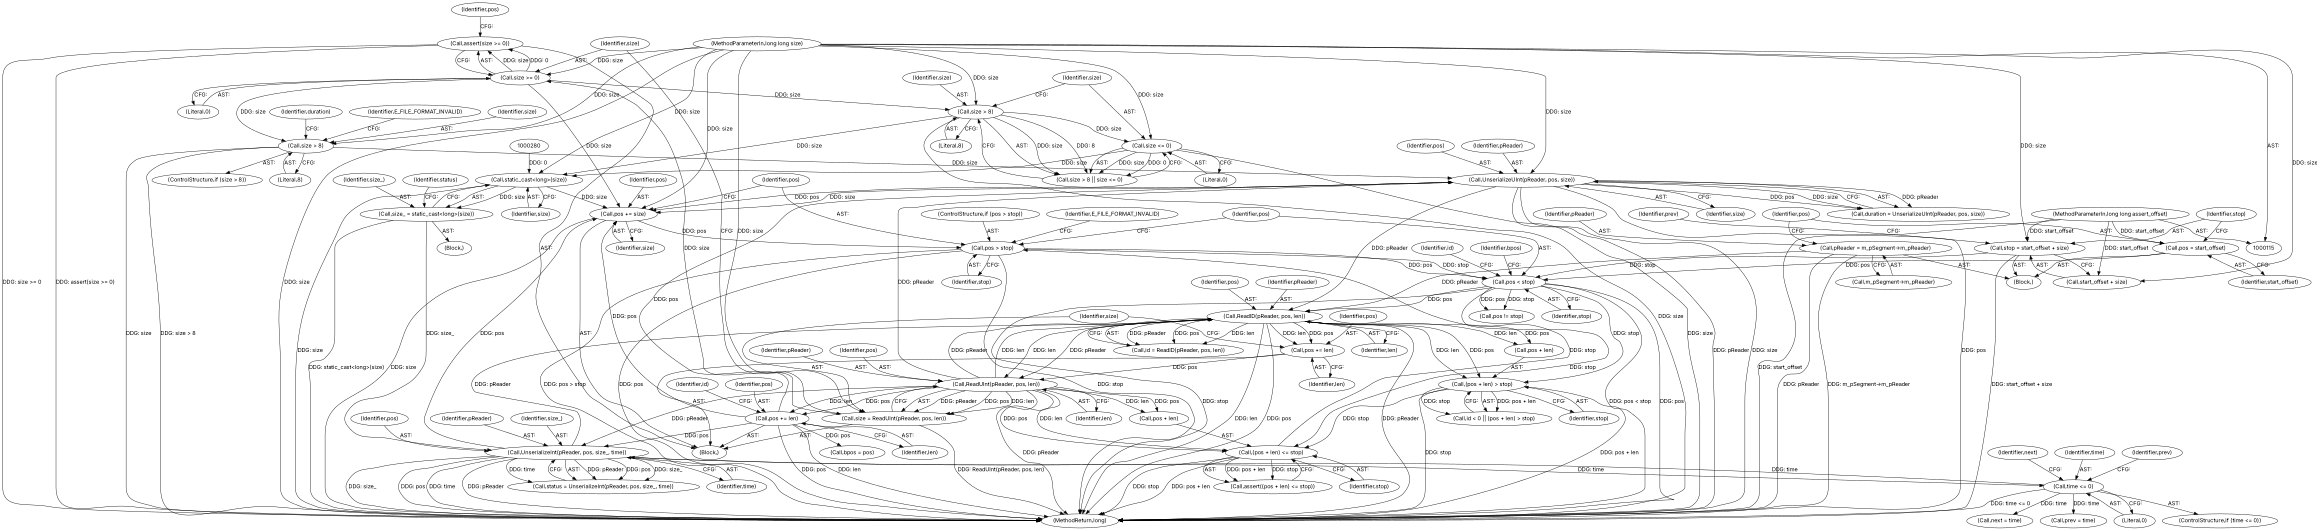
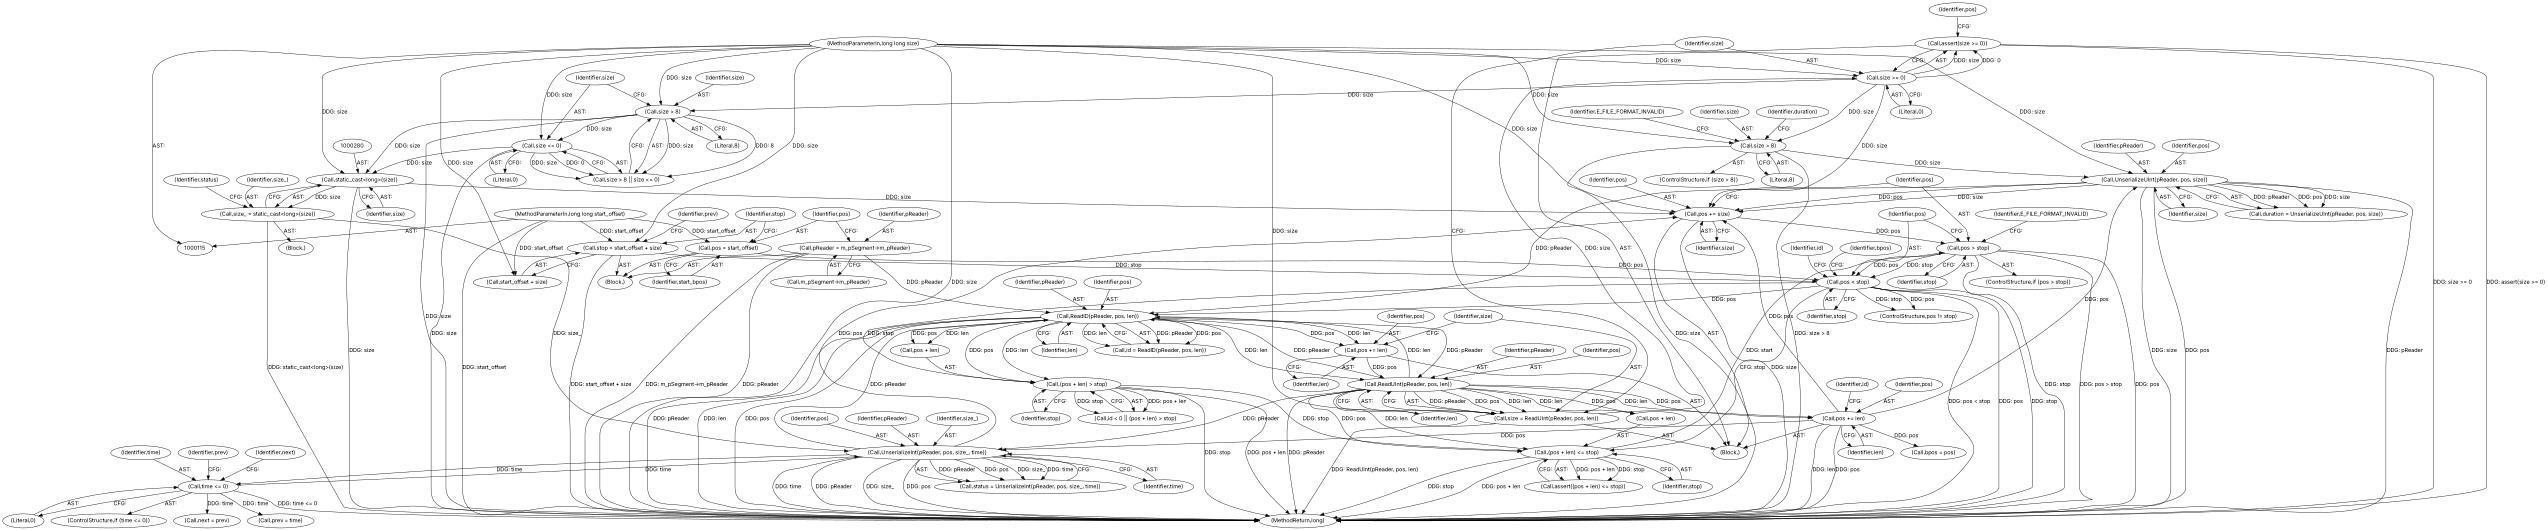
edge "1000280" -> "(Call,static_cast<long>(size))": label "DDG: 0" -> "AST: "
edge "(Call,ReadUInt(pReader, pos, len))" -> "(Call,UnserializeUInt(pReader, pos, size))": removed, label "DDG: pReader"
node "(MethodParameterIn,long long assert_offset)": label "(MethodParameterIn,long long assert_offset)" -> "(MethodParameterIn,long long start_offset)"
edge "(ControlStructure,if (pos > stop))" -> "(Call,pos > stop)": reversed
node "(Identifier,start_offset)": label "(Identifier,start_offset)" -> "(Identifier,start_bpos)"
node "(Call,pos != stop)": label "(Call,pos != stop)" -> "(ControlStructure,pos != stop)"
edge "(Call,(pos + len) <= stop)" -> "(Call,pos > stop)": label "DDG: stop" -> "DDG: start"
edge "(Call,pos < stop)" -> "(Call,(pos + len) <= stop)": label "DDG: stop" -> "CFG: stop"
node "(Call,next = time)": label "(Call,next = time)" -> "(Call,next = prev)"
